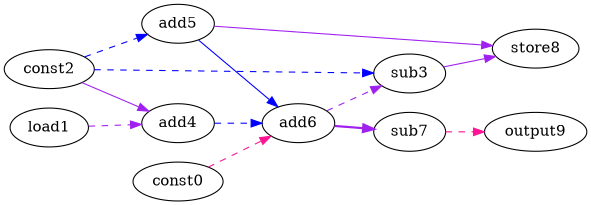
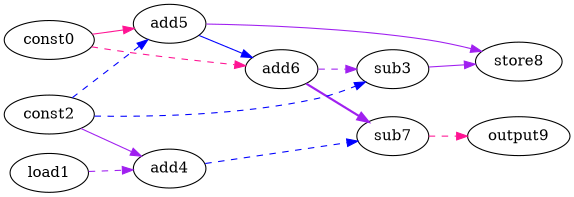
edge "const0" -> "add5": added
edge "add4" -> "add6": now "add4" -> "sub7"
